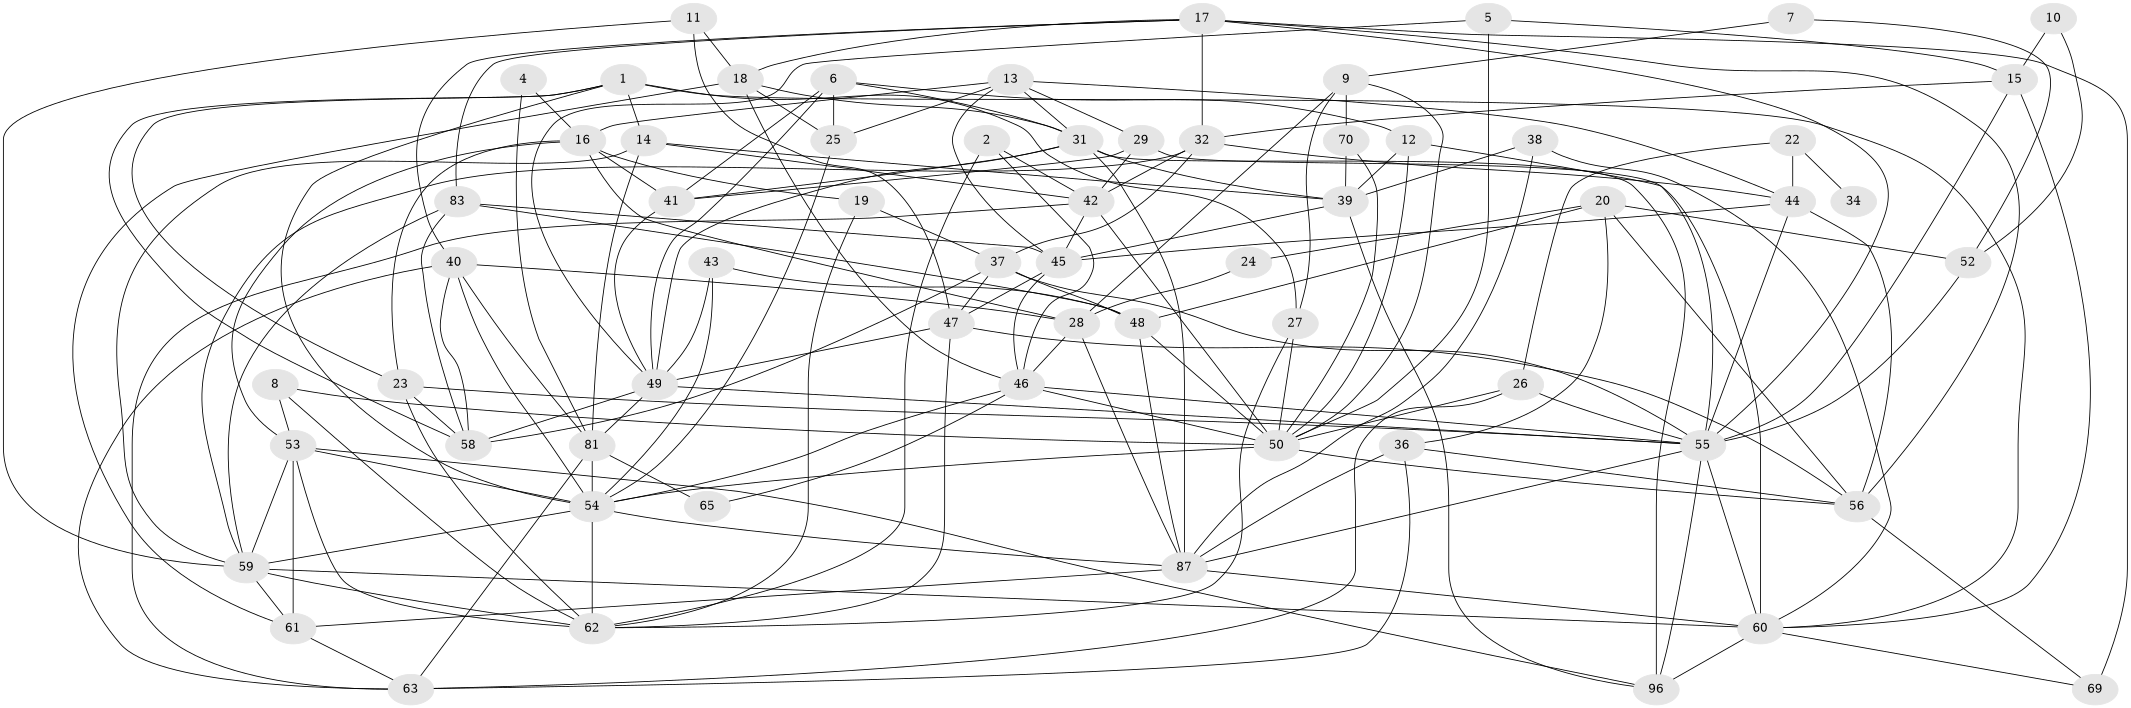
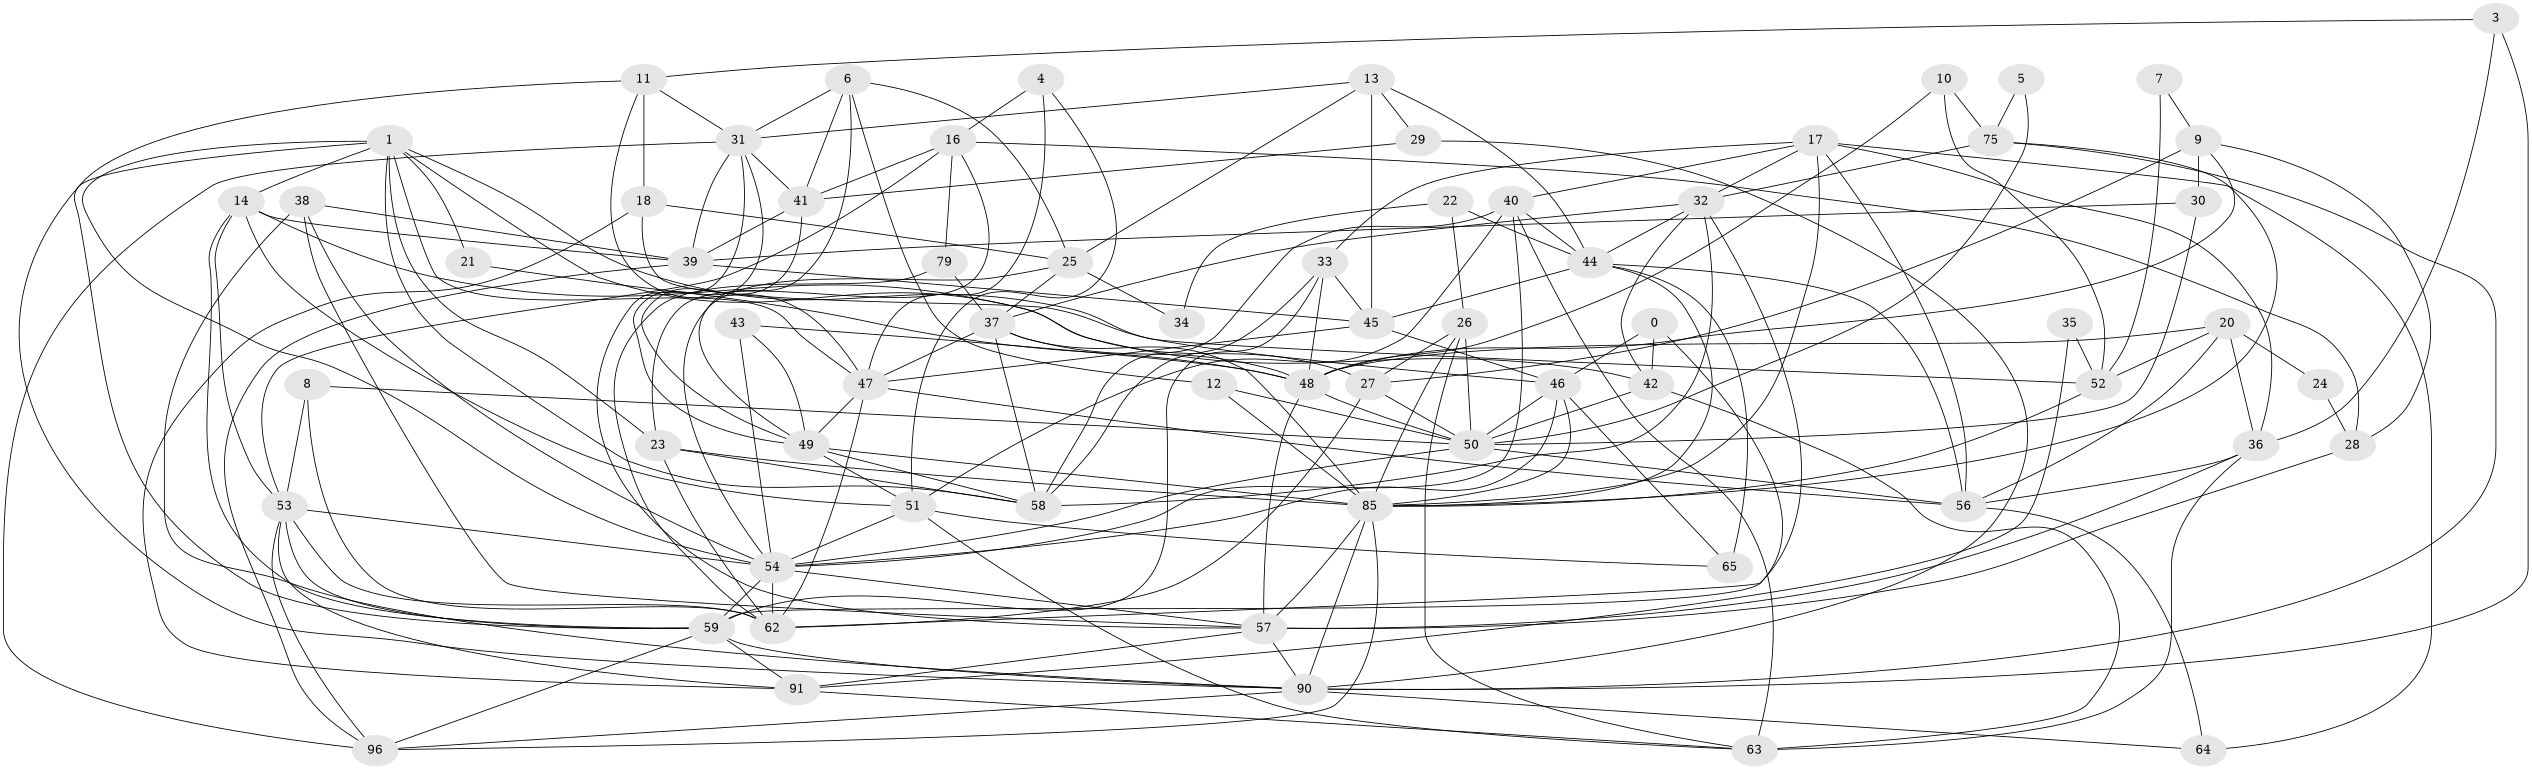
node "3": added
edge "17" -- "18": now "17" -- "36"
edge "5" -- "49": removed
node "15": label "15" -> "75"
edge "18" -- "31": now "11" -- "31"
edge "13" -- "16": removed
node "2": label "2" -> "0"
node "70": label "70" -> "30"
edge "29" -- "42": removed
edge "12" -- "39": now "41" -- "39"
node "83": label "83" -> "33"
node "19": label "19" -> "79"
edge "42" -- "45": removed
node "21": added
edge "10" -- "48": added
edge "9" -- "50": now "9" -- "48"
edge "4" -- "47": added
edge "40" -- "28": now "40" -- "44"
edge "25" -- "37": added
edge "25" -- "34": added
edge "1" -- "47": added
node "35": added
edge "14" -- "53": added
edge "1" -- "52": added
edge "28" -- "46": removed
edge "26" -- "27": added
edge "44" -- "65": added
edge "38" -- "54": added
node "81": label "81" -> "51"
node "55": label "55" -> "85"
edge "32" -- "58": added
node "87": label "87" -> "57"
edge "59" -- "62": now "59" -- "96"
node "61": label "61" -> "91"
node "60": label "60" -> "90"
node "69": label "69" -> "64"
